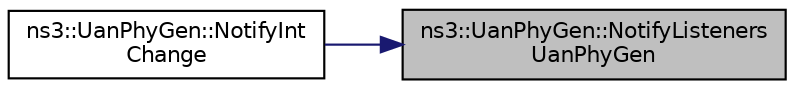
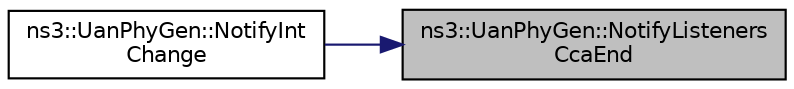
node "ns3::UanPhyGen::NotifyListeners UanPhyGen": label "ns3::UanPhyGen::NotifyListeners UanPhyGen" -> "ns3::UanPhyGen::NotifyListeners CcaEnd"
